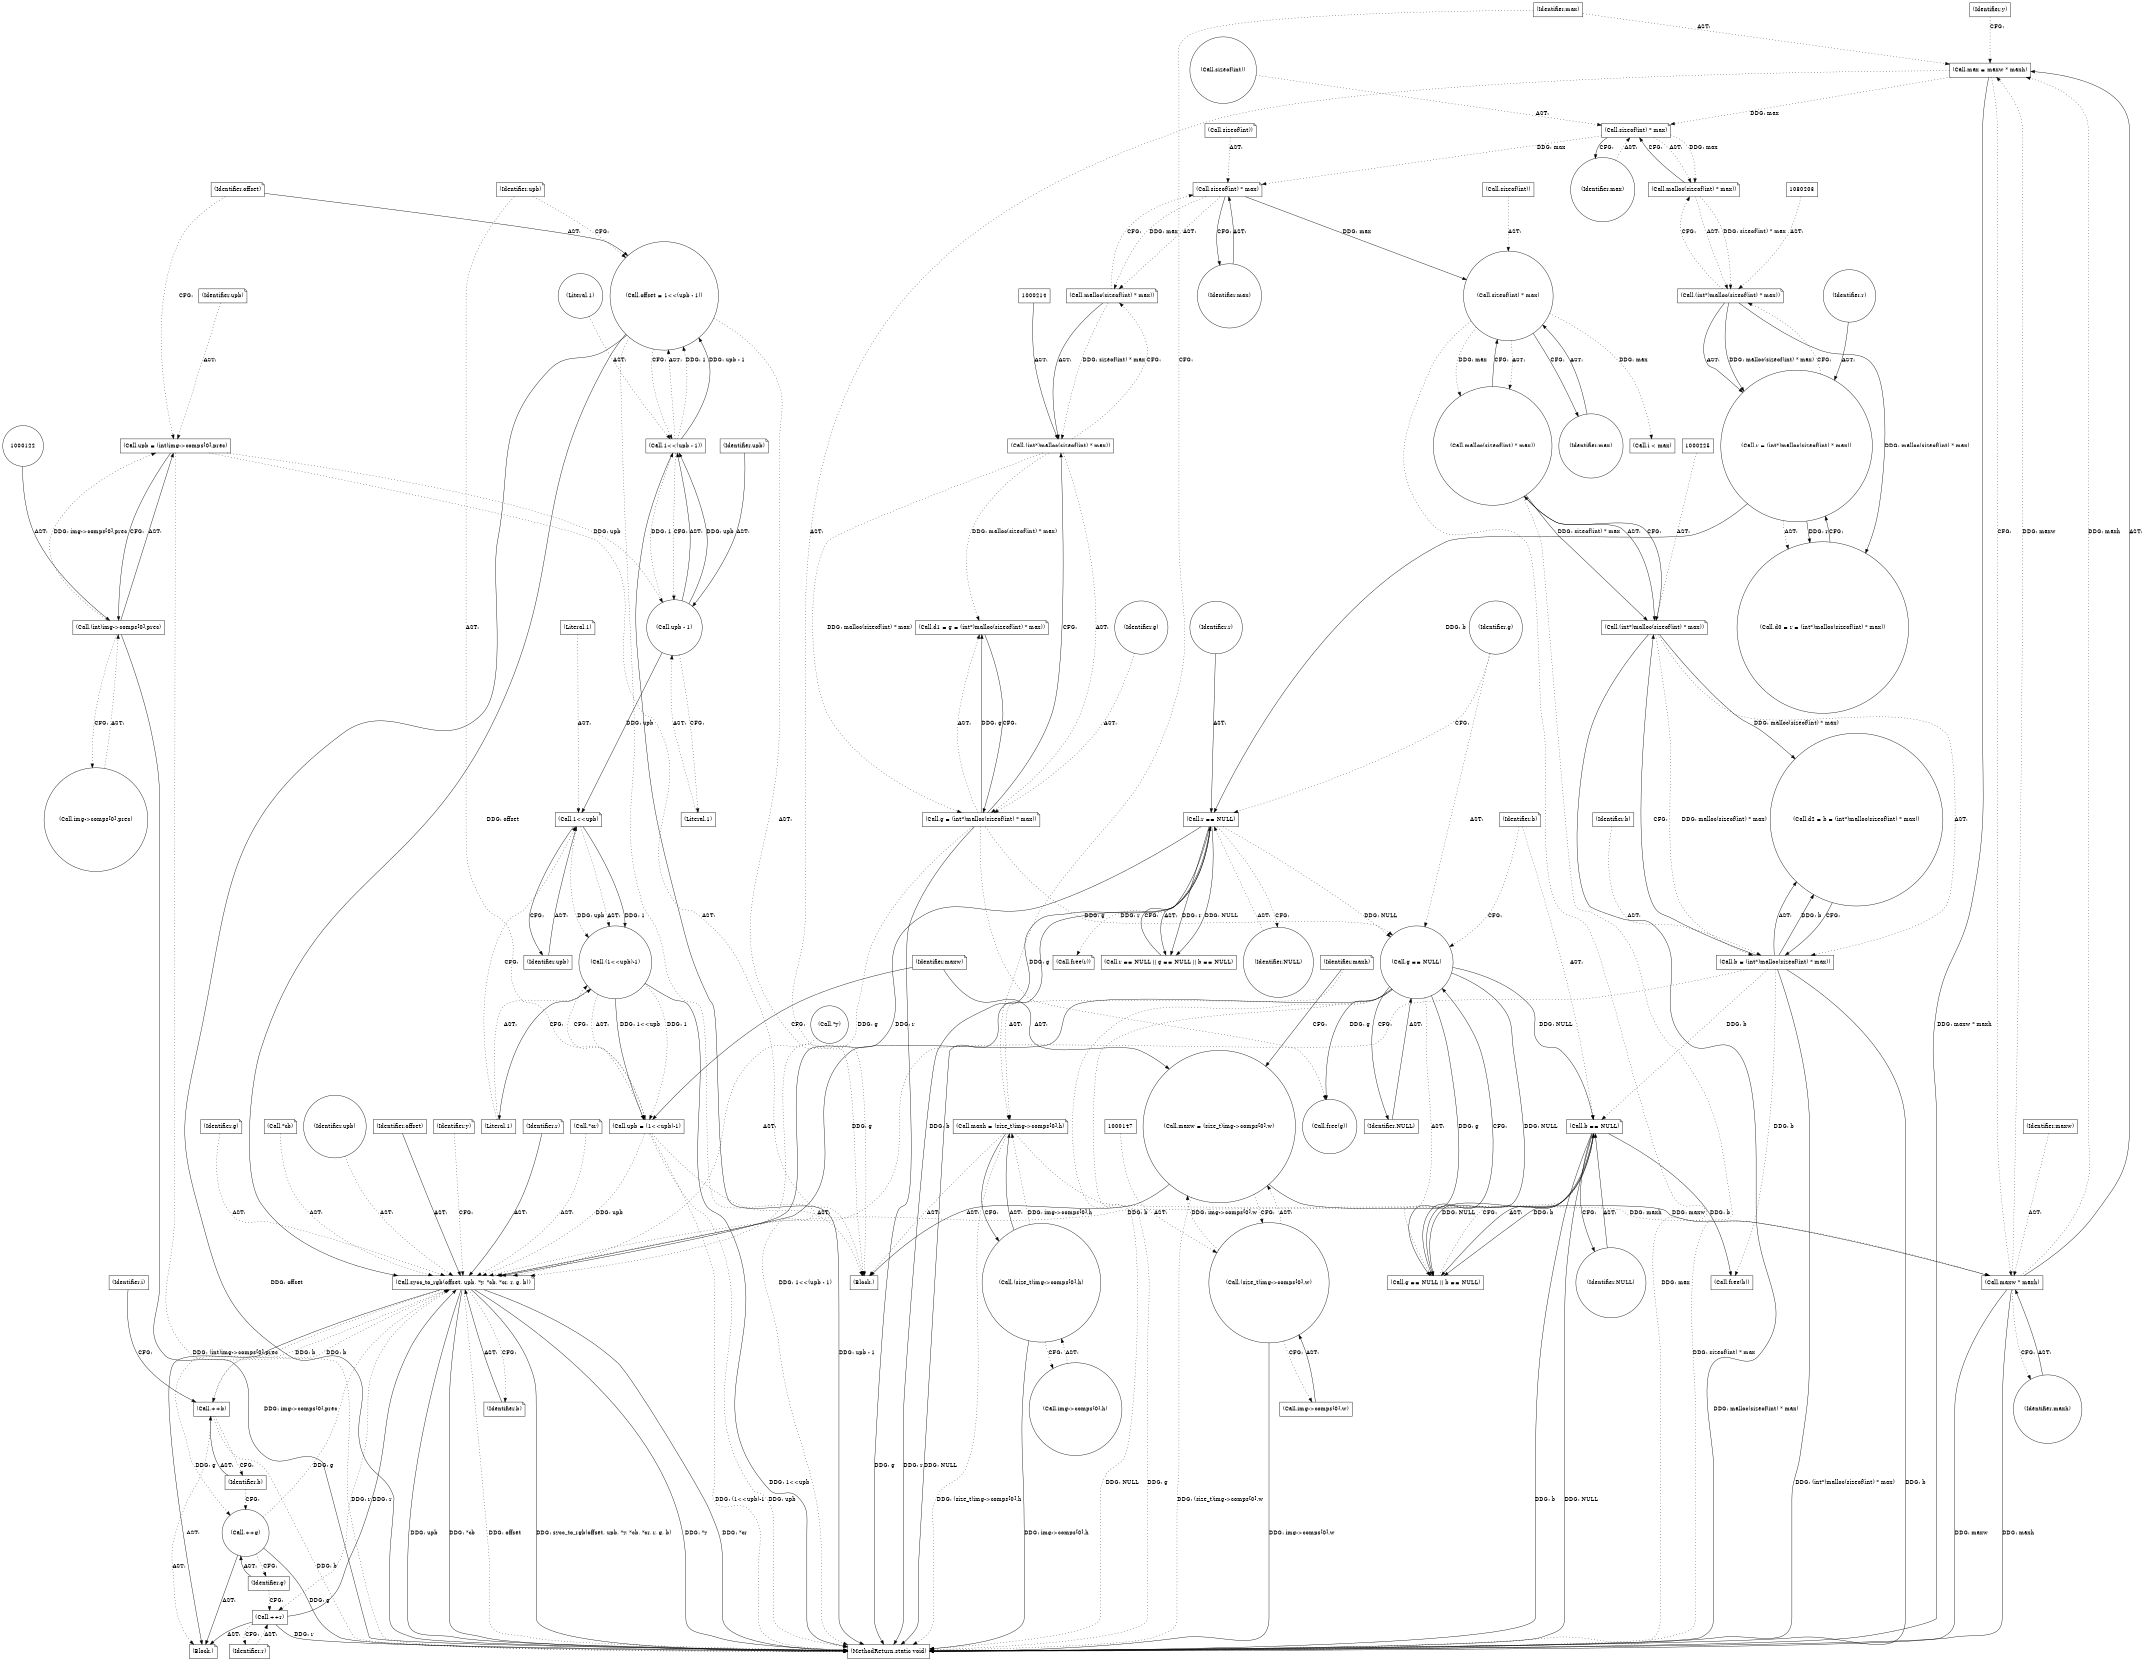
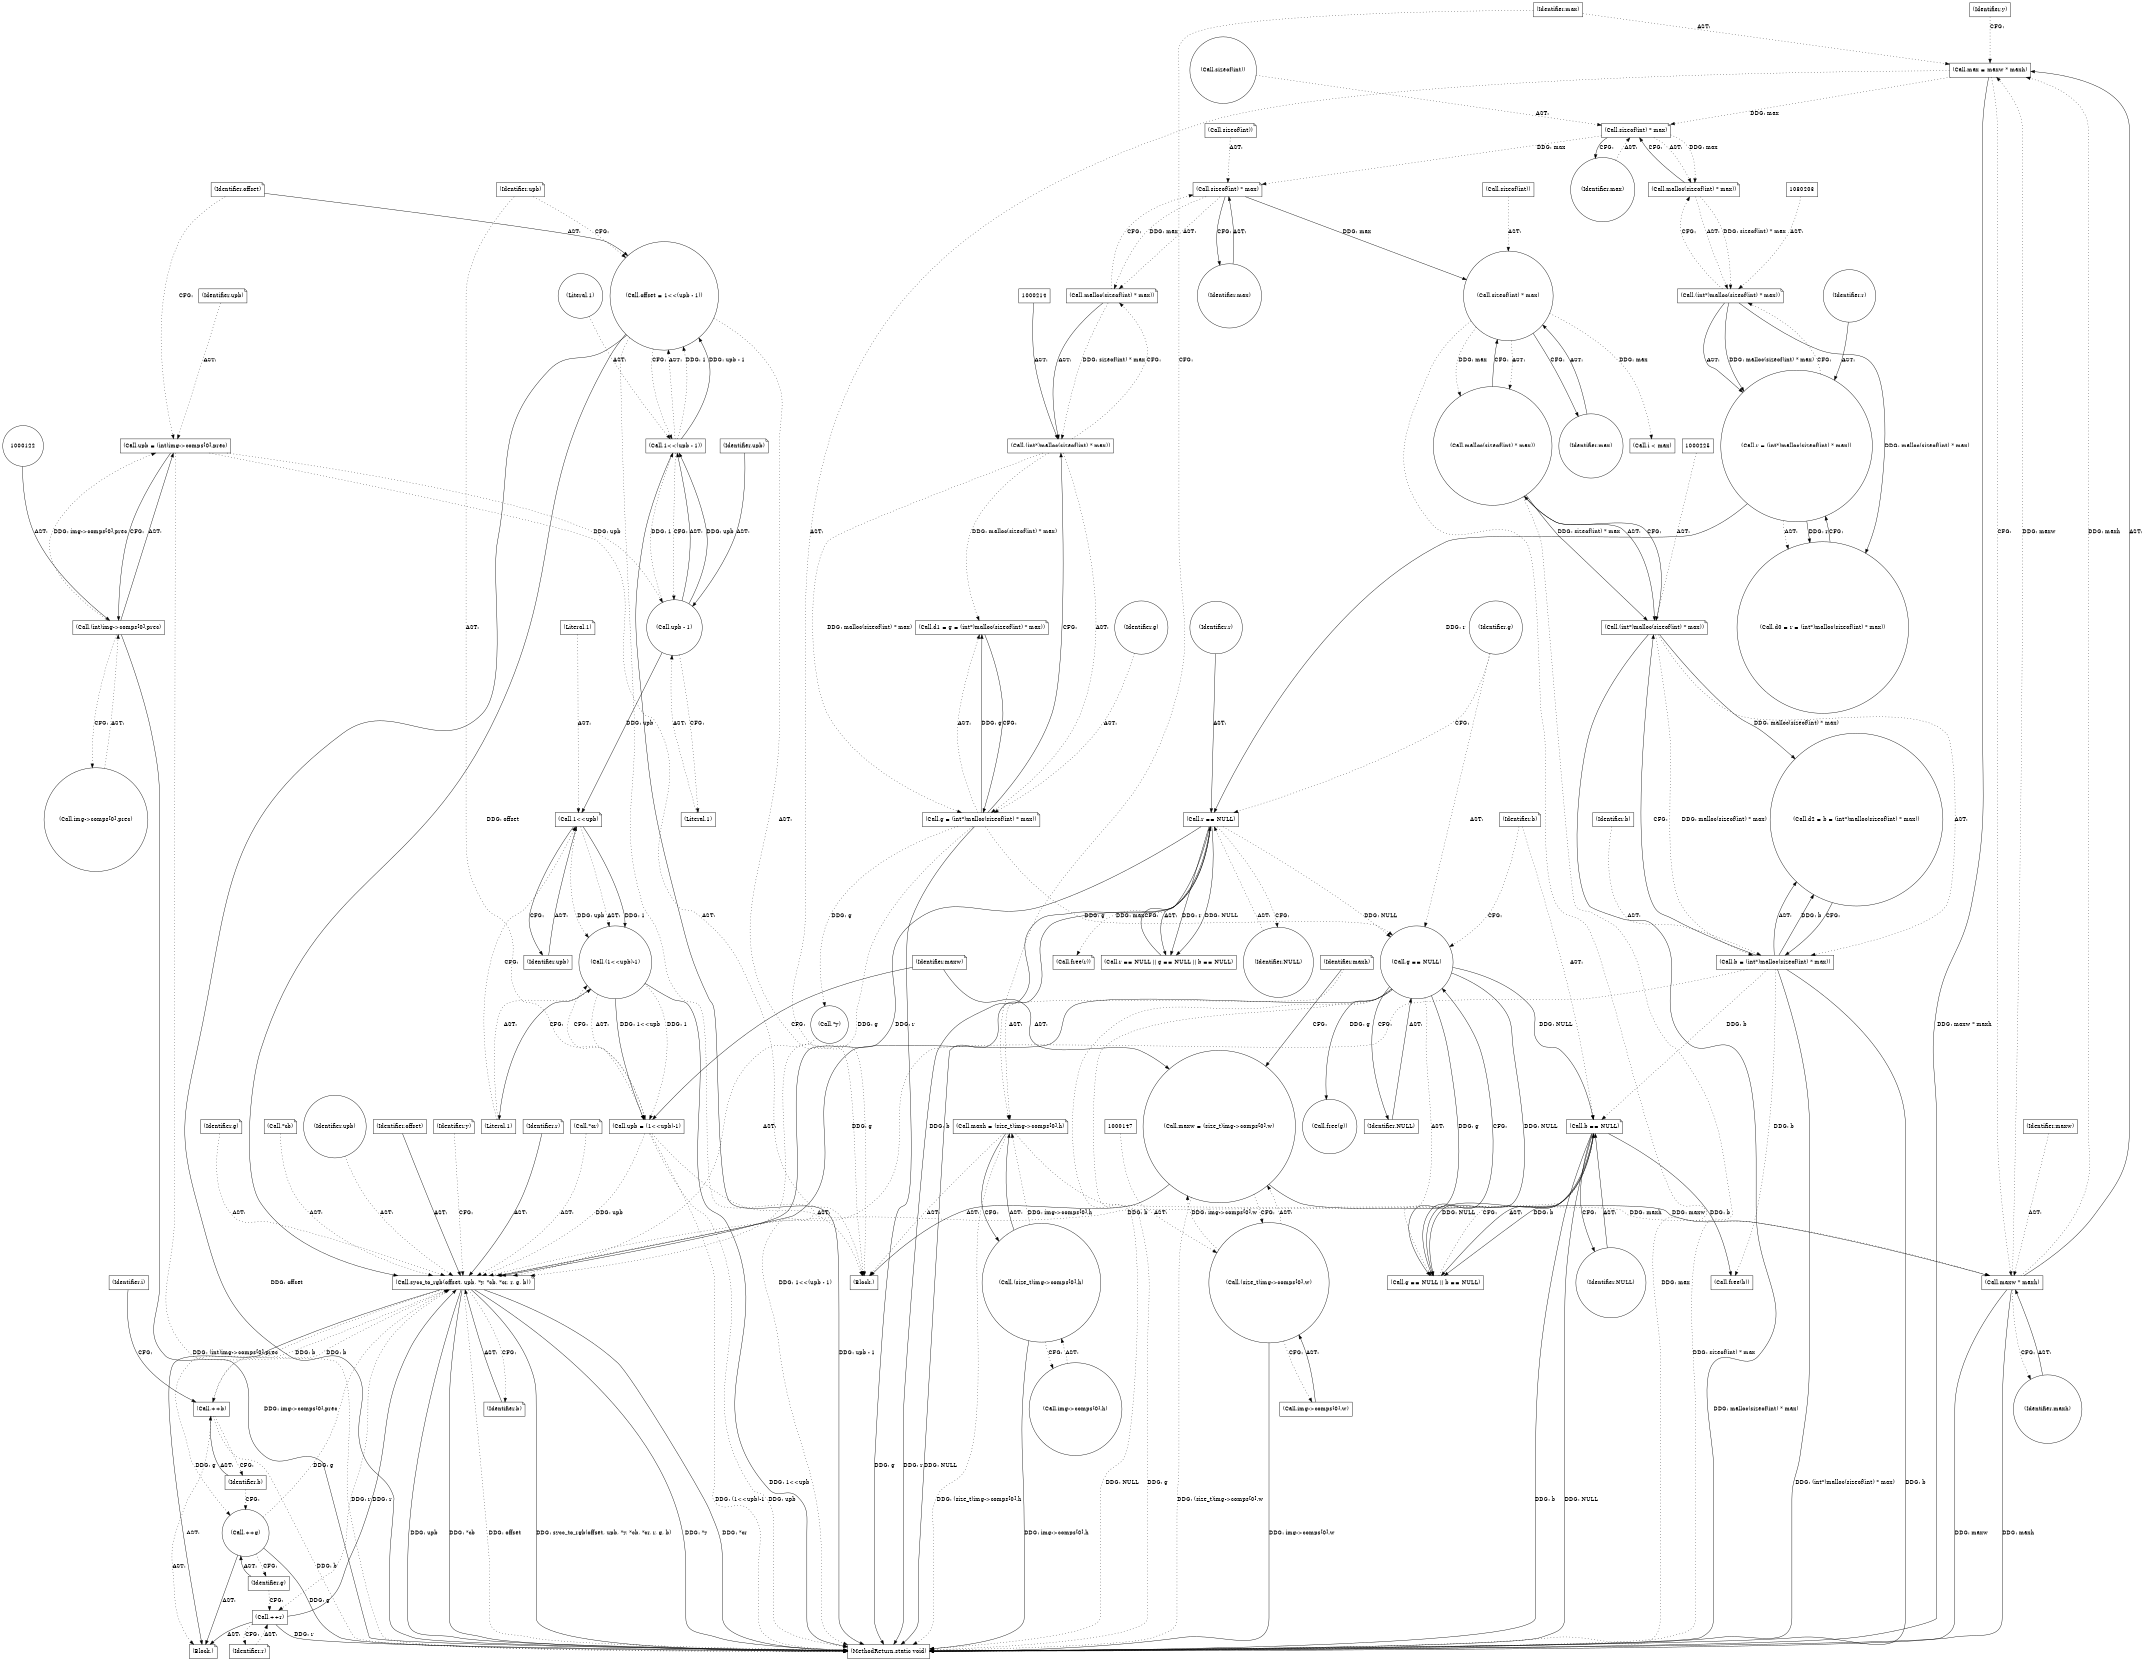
edge "(Call,r = (int*)malloc(sizeof(int) * max))" -> "(Call,r == NULL)": label "DDG: b" -> "DDG: r"
edge "(Call,r == NULL)" -> "(Call,free(r))": label "DDG: r" -> "DDG: max"
edge "(Call,g = (int*)malloc(sizeof(int) * max))" -> "(Call,free(g))": now "(Call,g = (int*)malloc(sizeof(int) * max))" -> "(Call,*y)"
